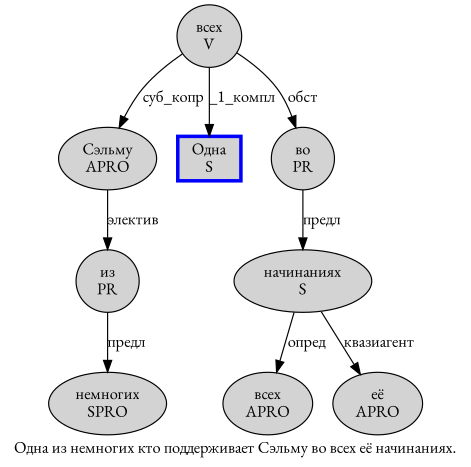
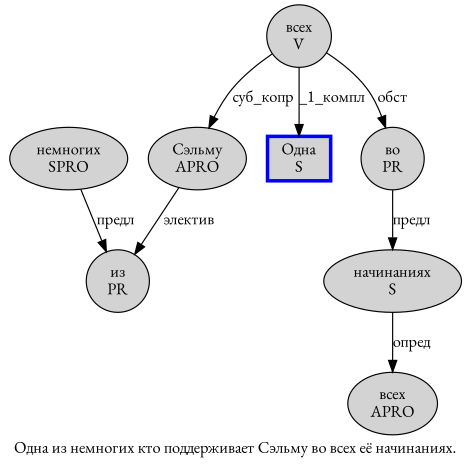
edge "из PR" -> "немногих SPRO": reversed
node "её APRO": removed
